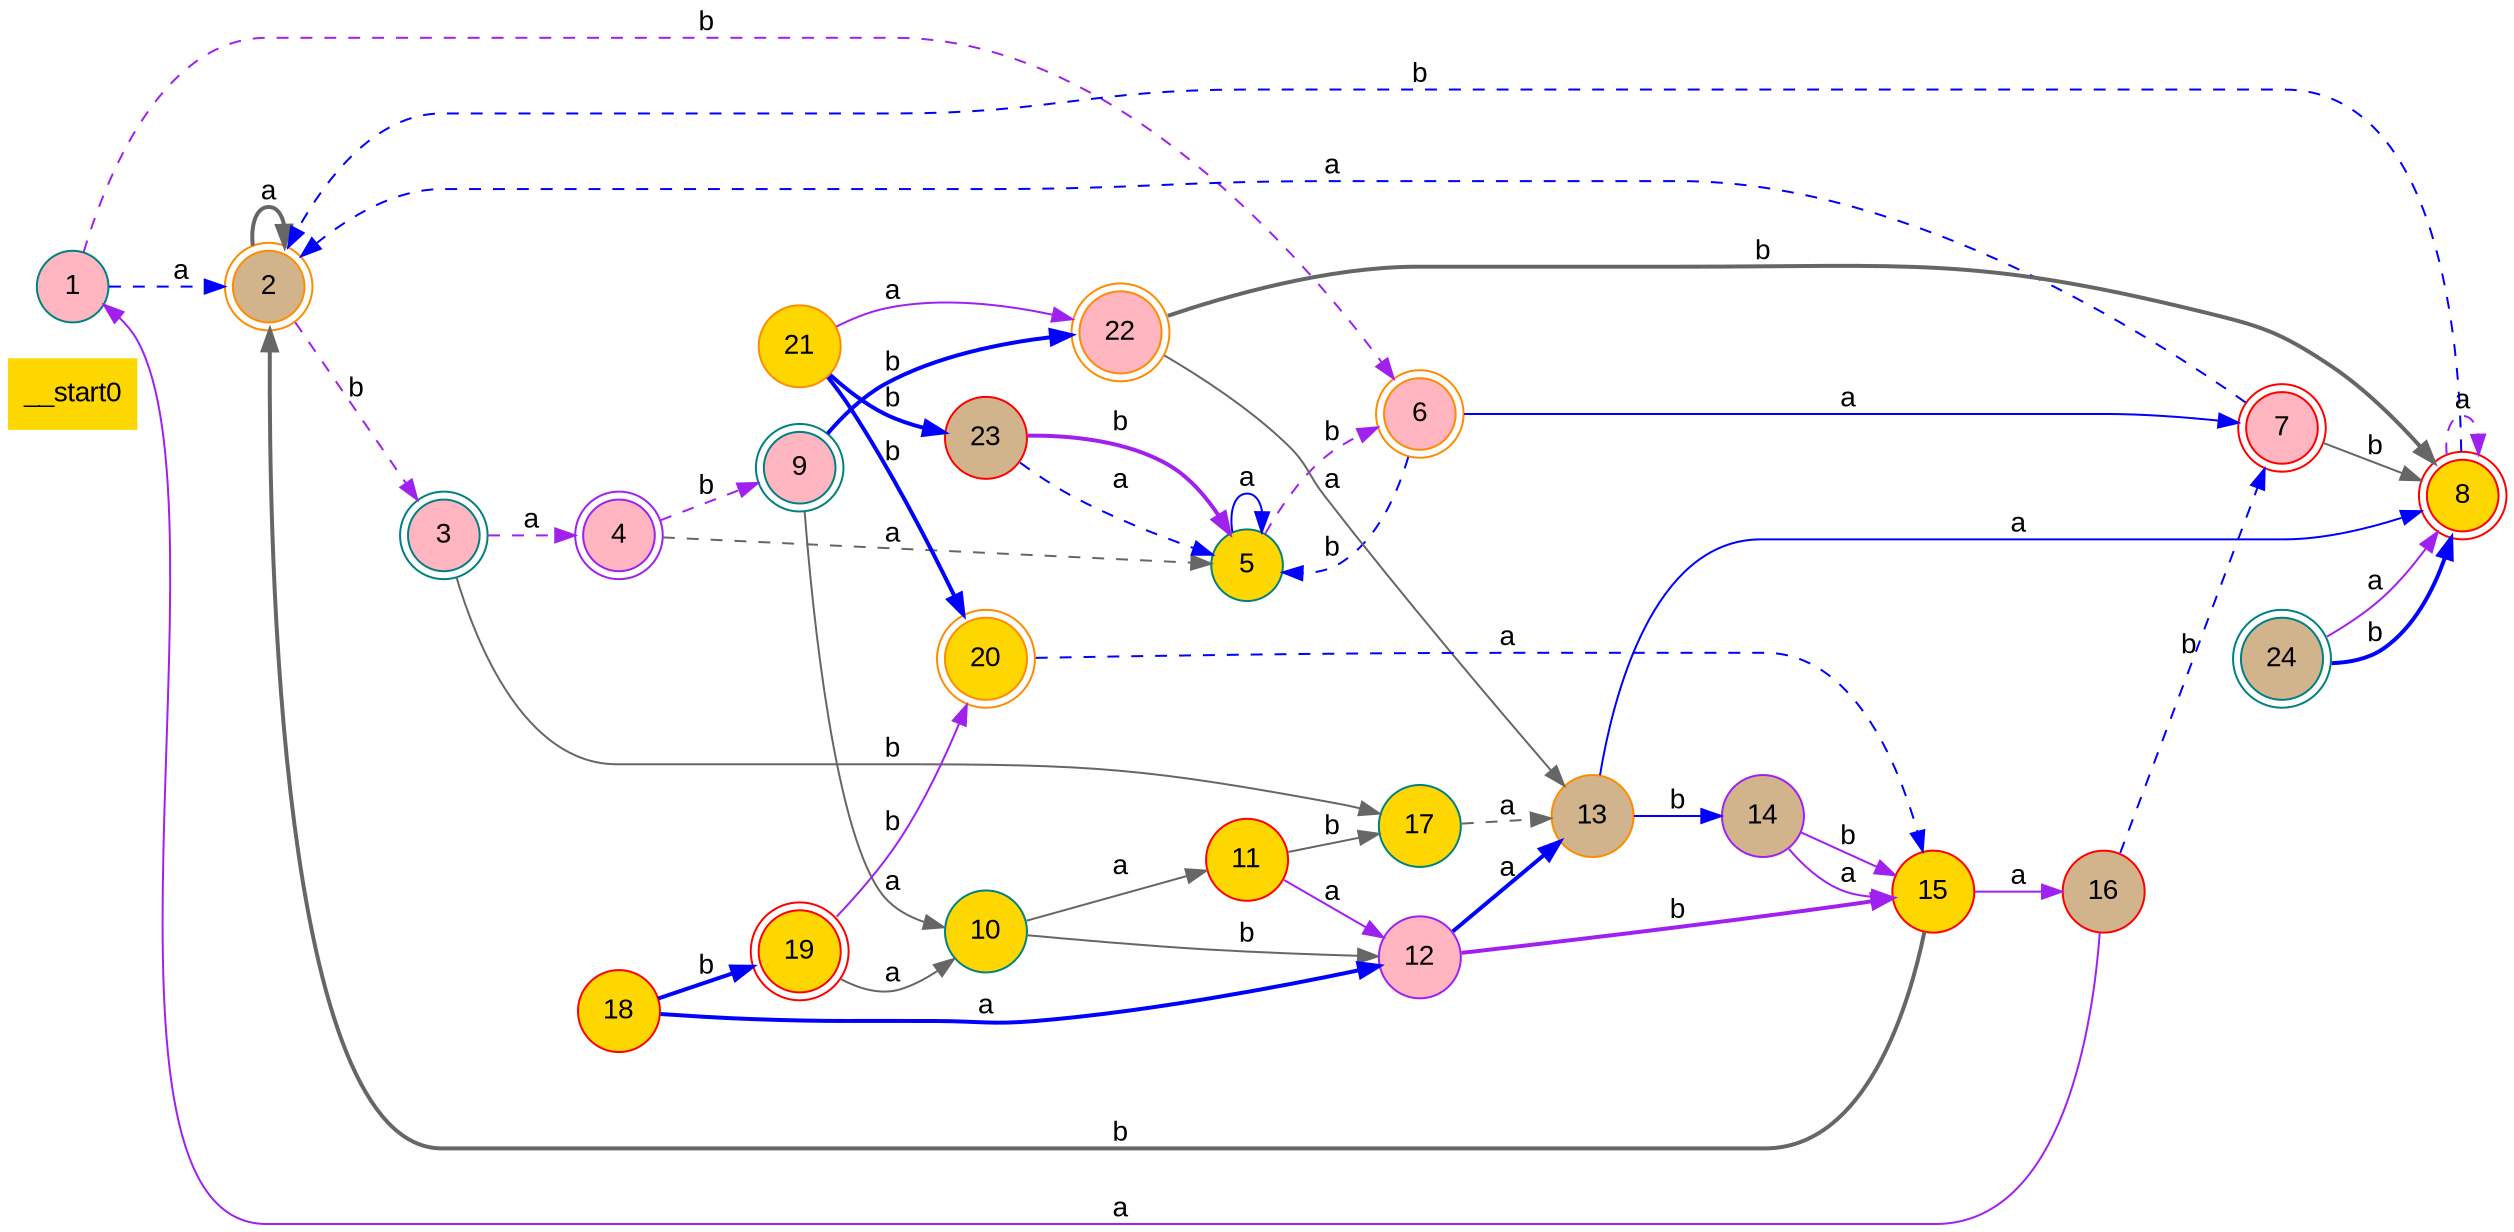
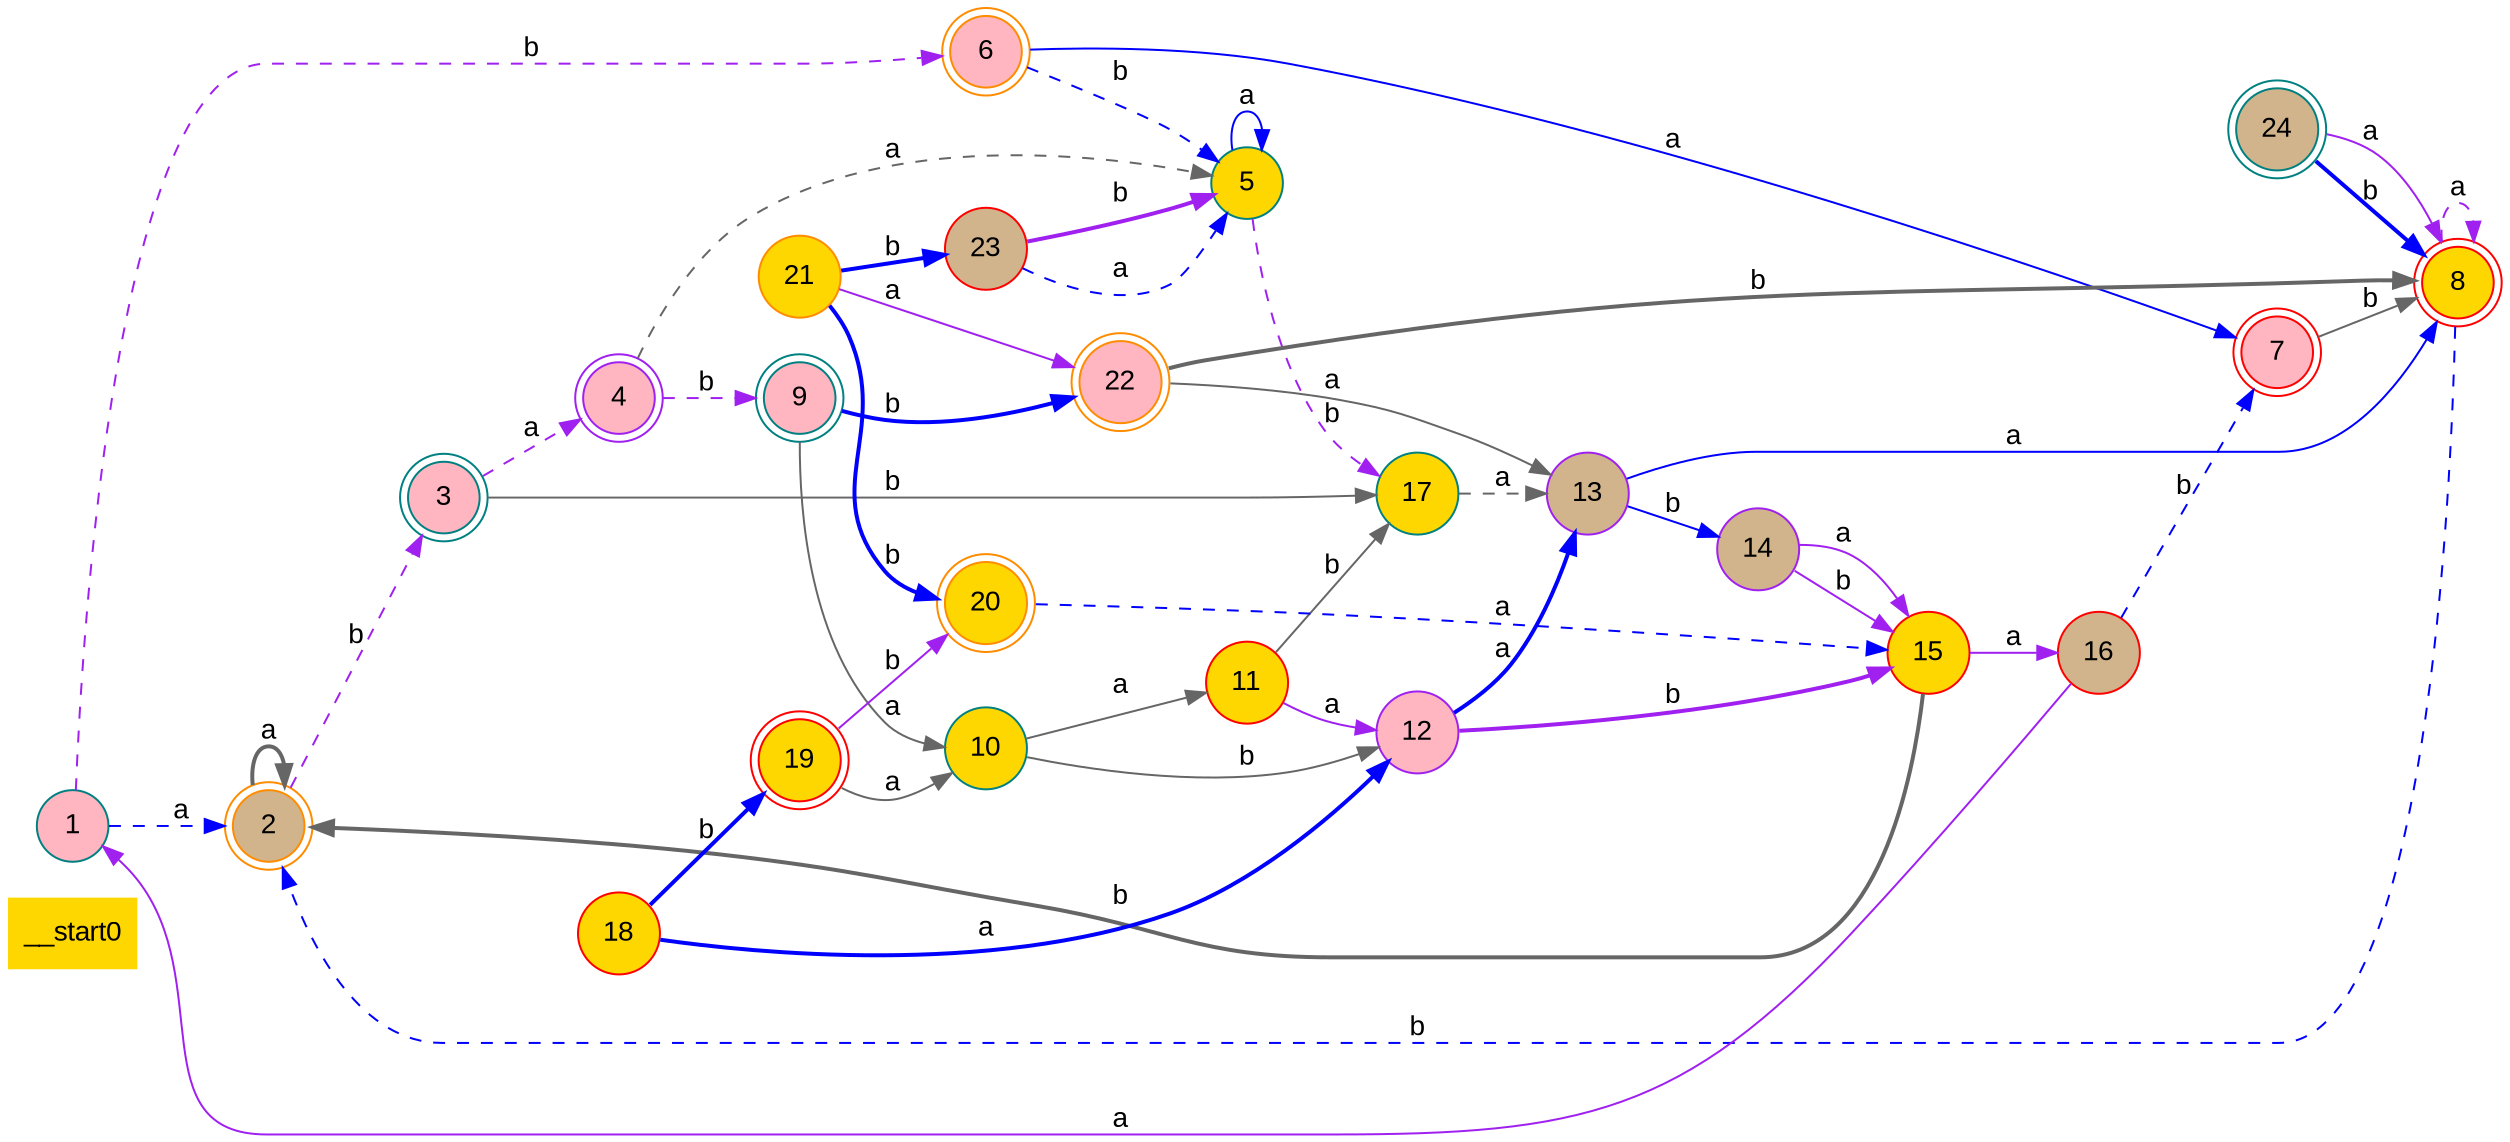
edge "7" -> "2": removed, label "a"
edge "5" -> "6": now "5" -> "17"
node "13": color darkorange -> purple
